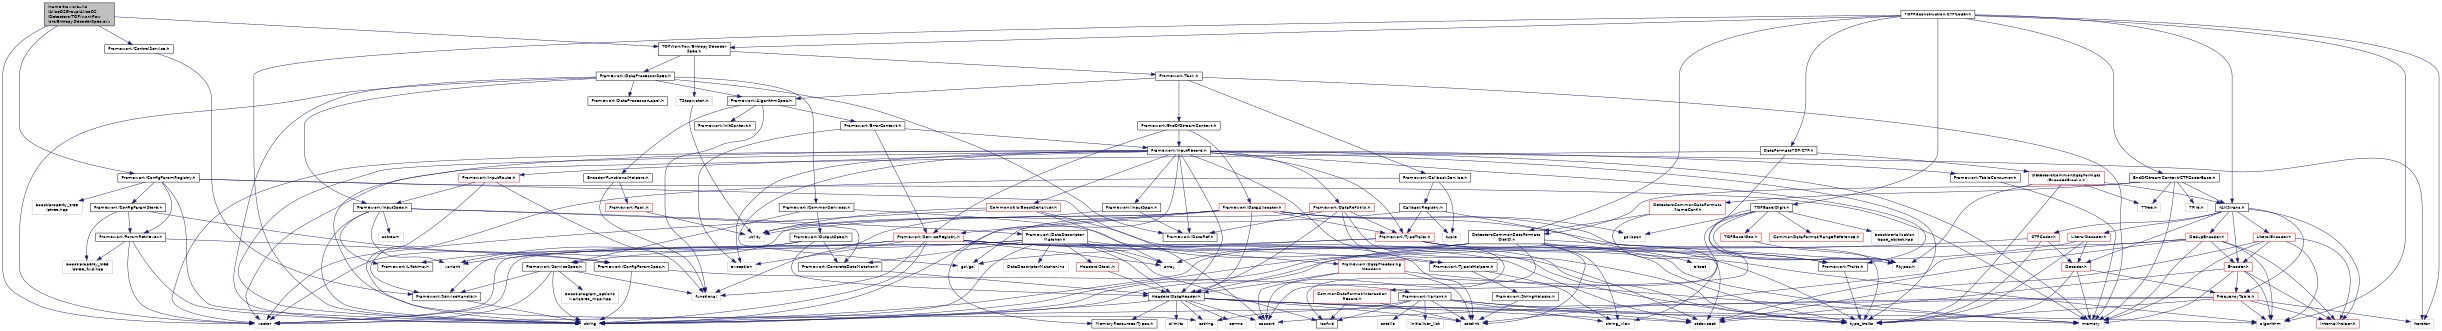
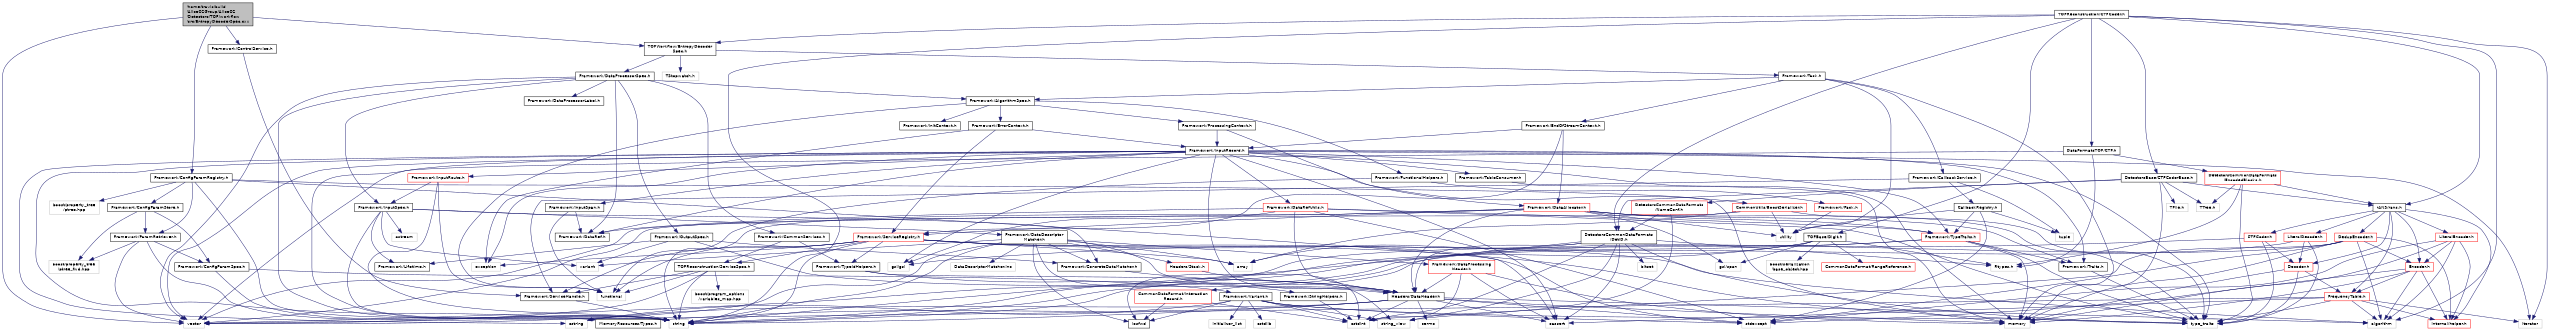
node "Framework/ProcessingContext.h": added
edge "TStopwatch.h" -> "utility": now "Framework/Task.h" -> "utility"
node "Encoder/FunctionalHelpers.h": label "Encoder/FunctionalHelpers.h" -> "Framework/FunctionalHelpers.h"
node "EndOfStreamContext/CTFCoderBase.h": label "EndOfStreamContext/CTFCoderBase.h" -> "DetectorsBase/CTFCoderBase.h"
edge "Framework/CommonServices.h" -> "Framework/OutputSpec.h": now "Framework/DataProcessorSpec.h" -> "Framework/OutputSpec.h"
node "TOFBase/Geo.h": removed
node "Framework/ServiceSpec.h": label "Framework/ServiceSpec.h" -> "TOFReconstruction/ServiceSpec.h"
node "climits": removed
